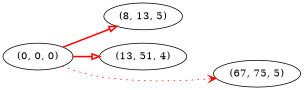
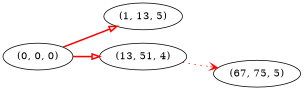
node "(8, 13, 5)": label "(8, 13, 5)" -> "(1, 13, 5)"
edge "(0, 0, 0)" -> "(67, 75, 5)": now "(13, 51, 4)" -> "(67, 75, 5)"
